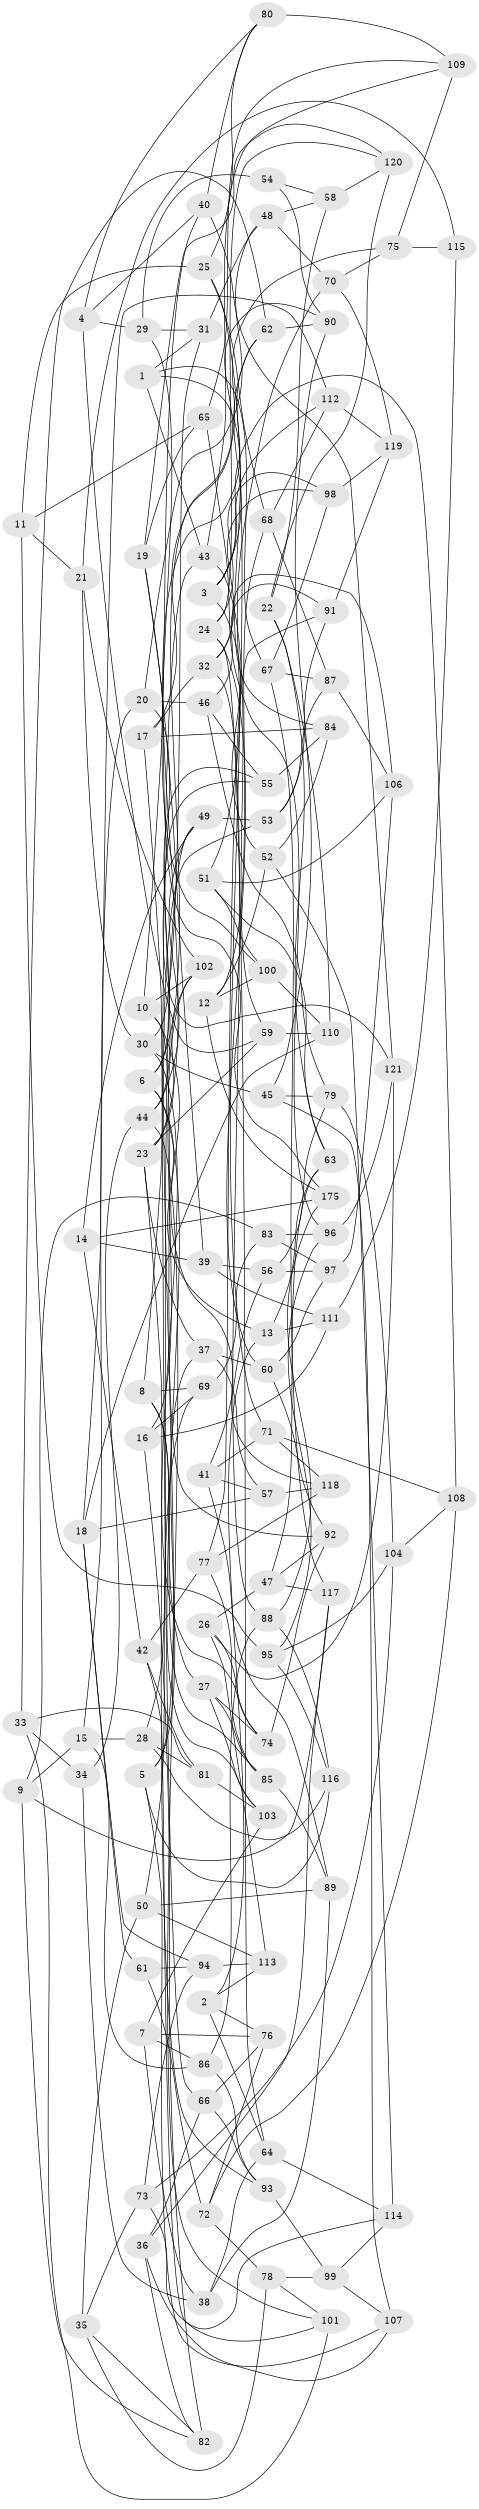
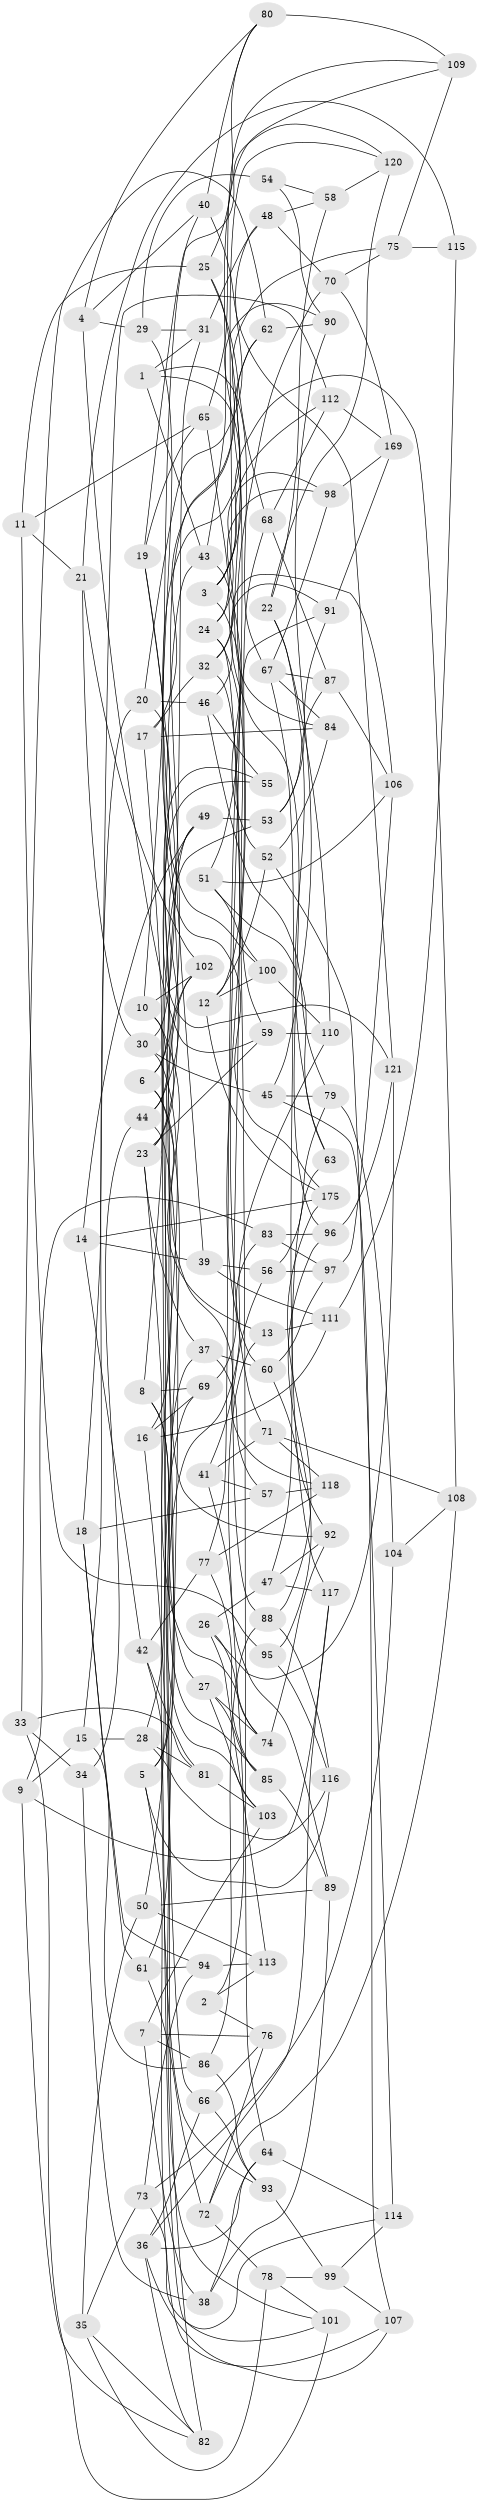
node "119": label "119" -> "169"
edge "84" -- "55": now "84" -- "67"
edge "63" -- "13": removed
edge "110" -- "18": now "110" -- "61"
edge "104" -- "95": removed
edge "2" -- "64": now "36" -- "64"
